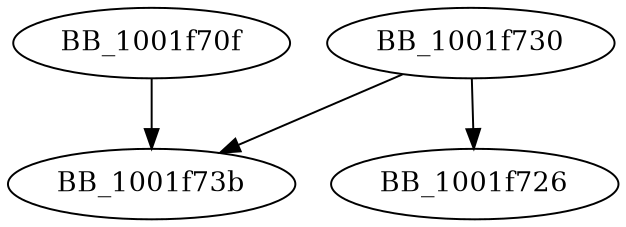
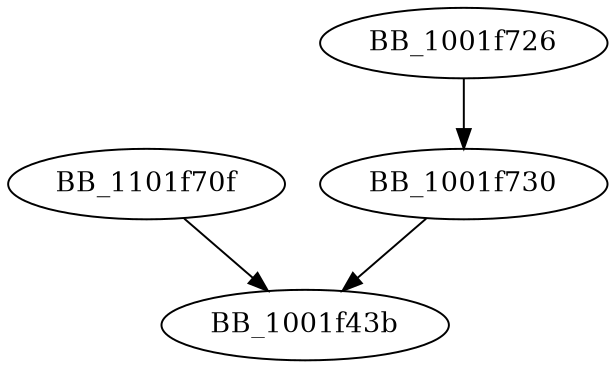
node "BB_1001f70f": label "BB_1001f70f" -> "BB_1101f70f"
edge "BB_1001f730" -> "BB_1001f726": reversed
node "BB_1001f73b": label "BB_1001f73b" -> "BB_1001f43b"
